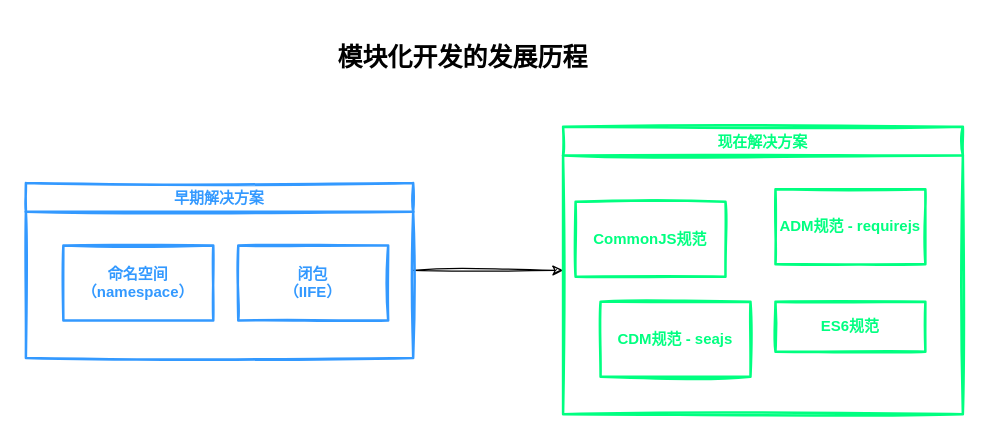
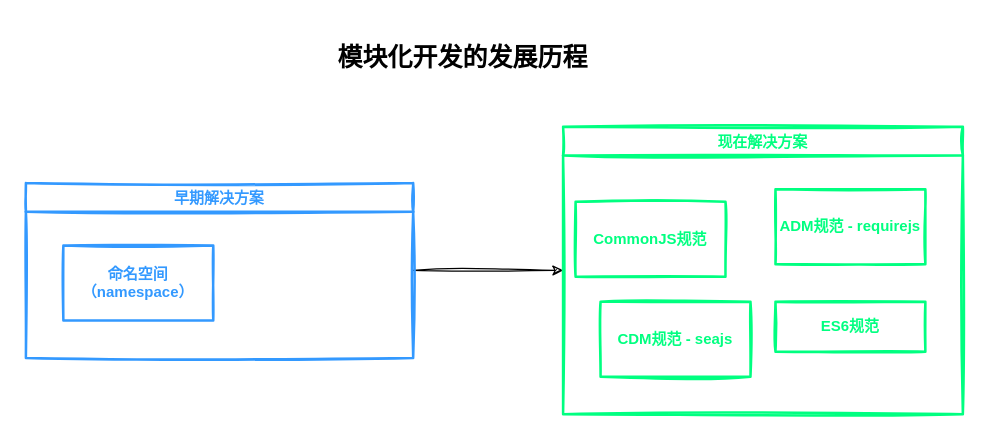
node "闭包 （IIFE）": removed
